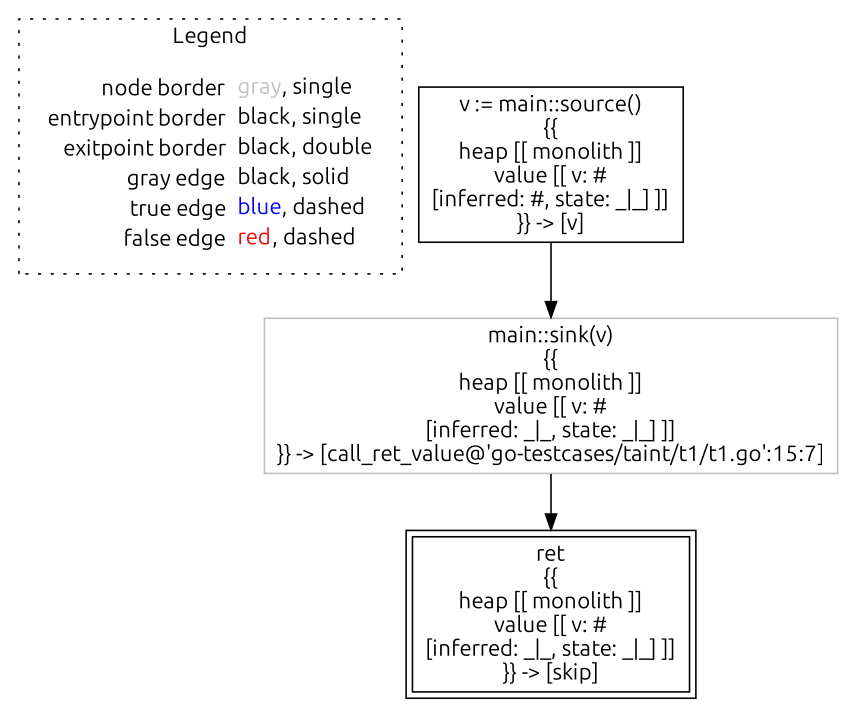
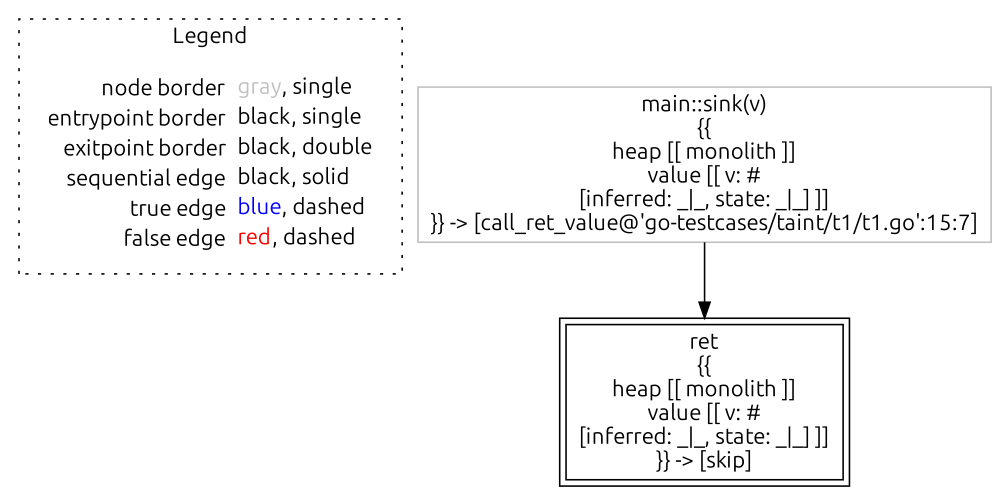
node "v := main::source()": removed
node "node border": text "gray edge" -> "sequential edge"
